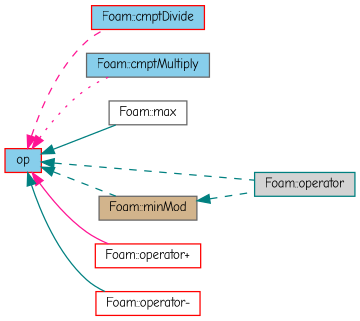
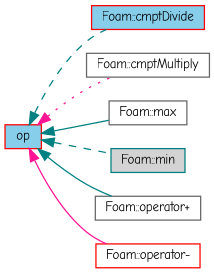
node "Foam::cmptMultiply": fillcolor skyblue -> white
edge "Foam::cmptDivide" -> "op": color deeppink -> teal
node "Foam::operator": label "Foam::operator" -> "Foam::min"
node "Foam::minMod": removed
edge "Foam::operator+" -> "op": color deeppink -> teal
edge "Foam::operator-" -> "op": color teal -> deeppink
node "Foam::operator+": color red -> gray40
